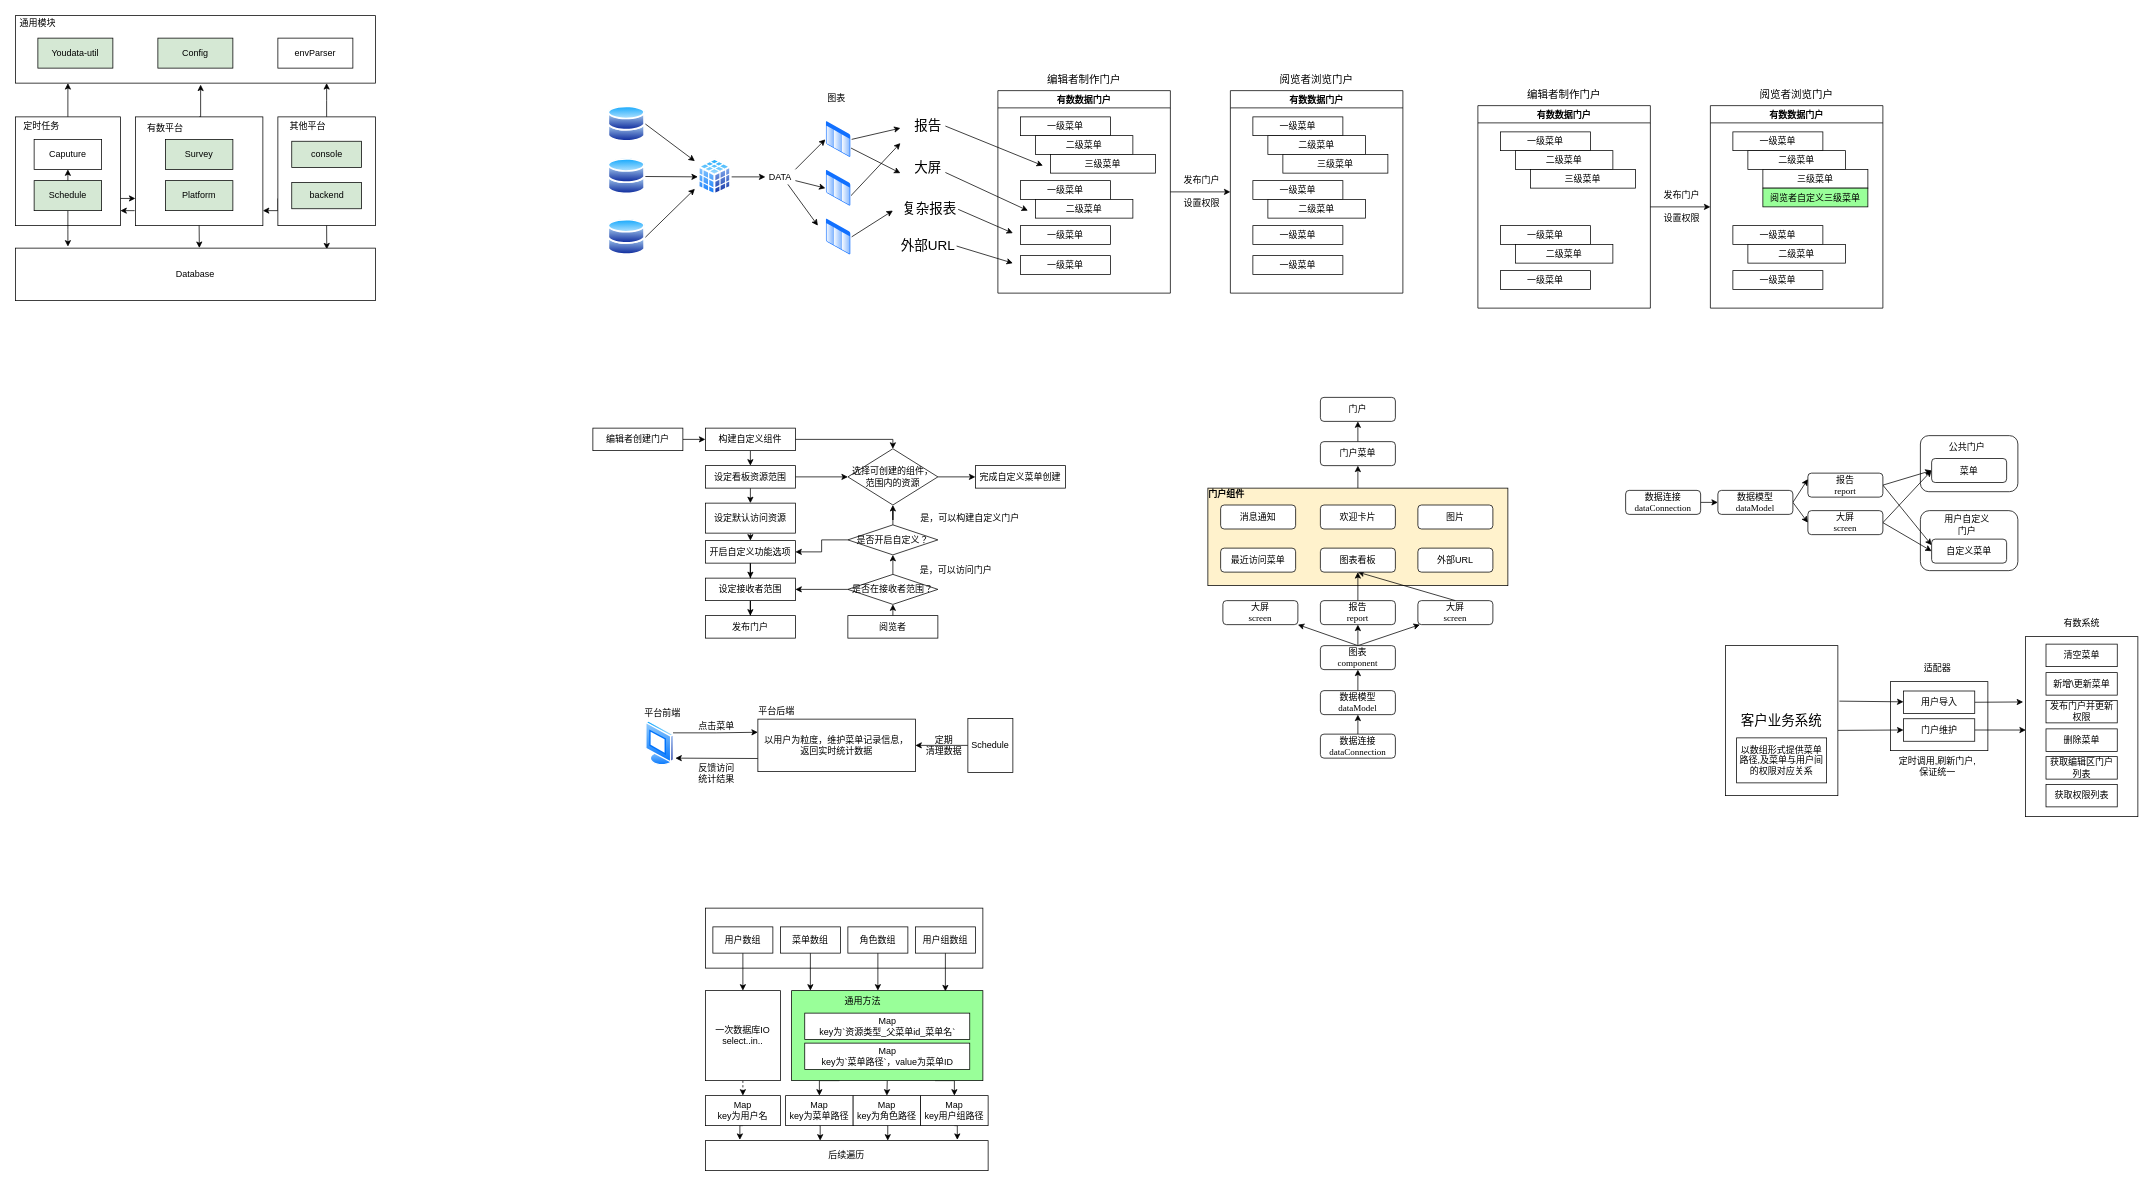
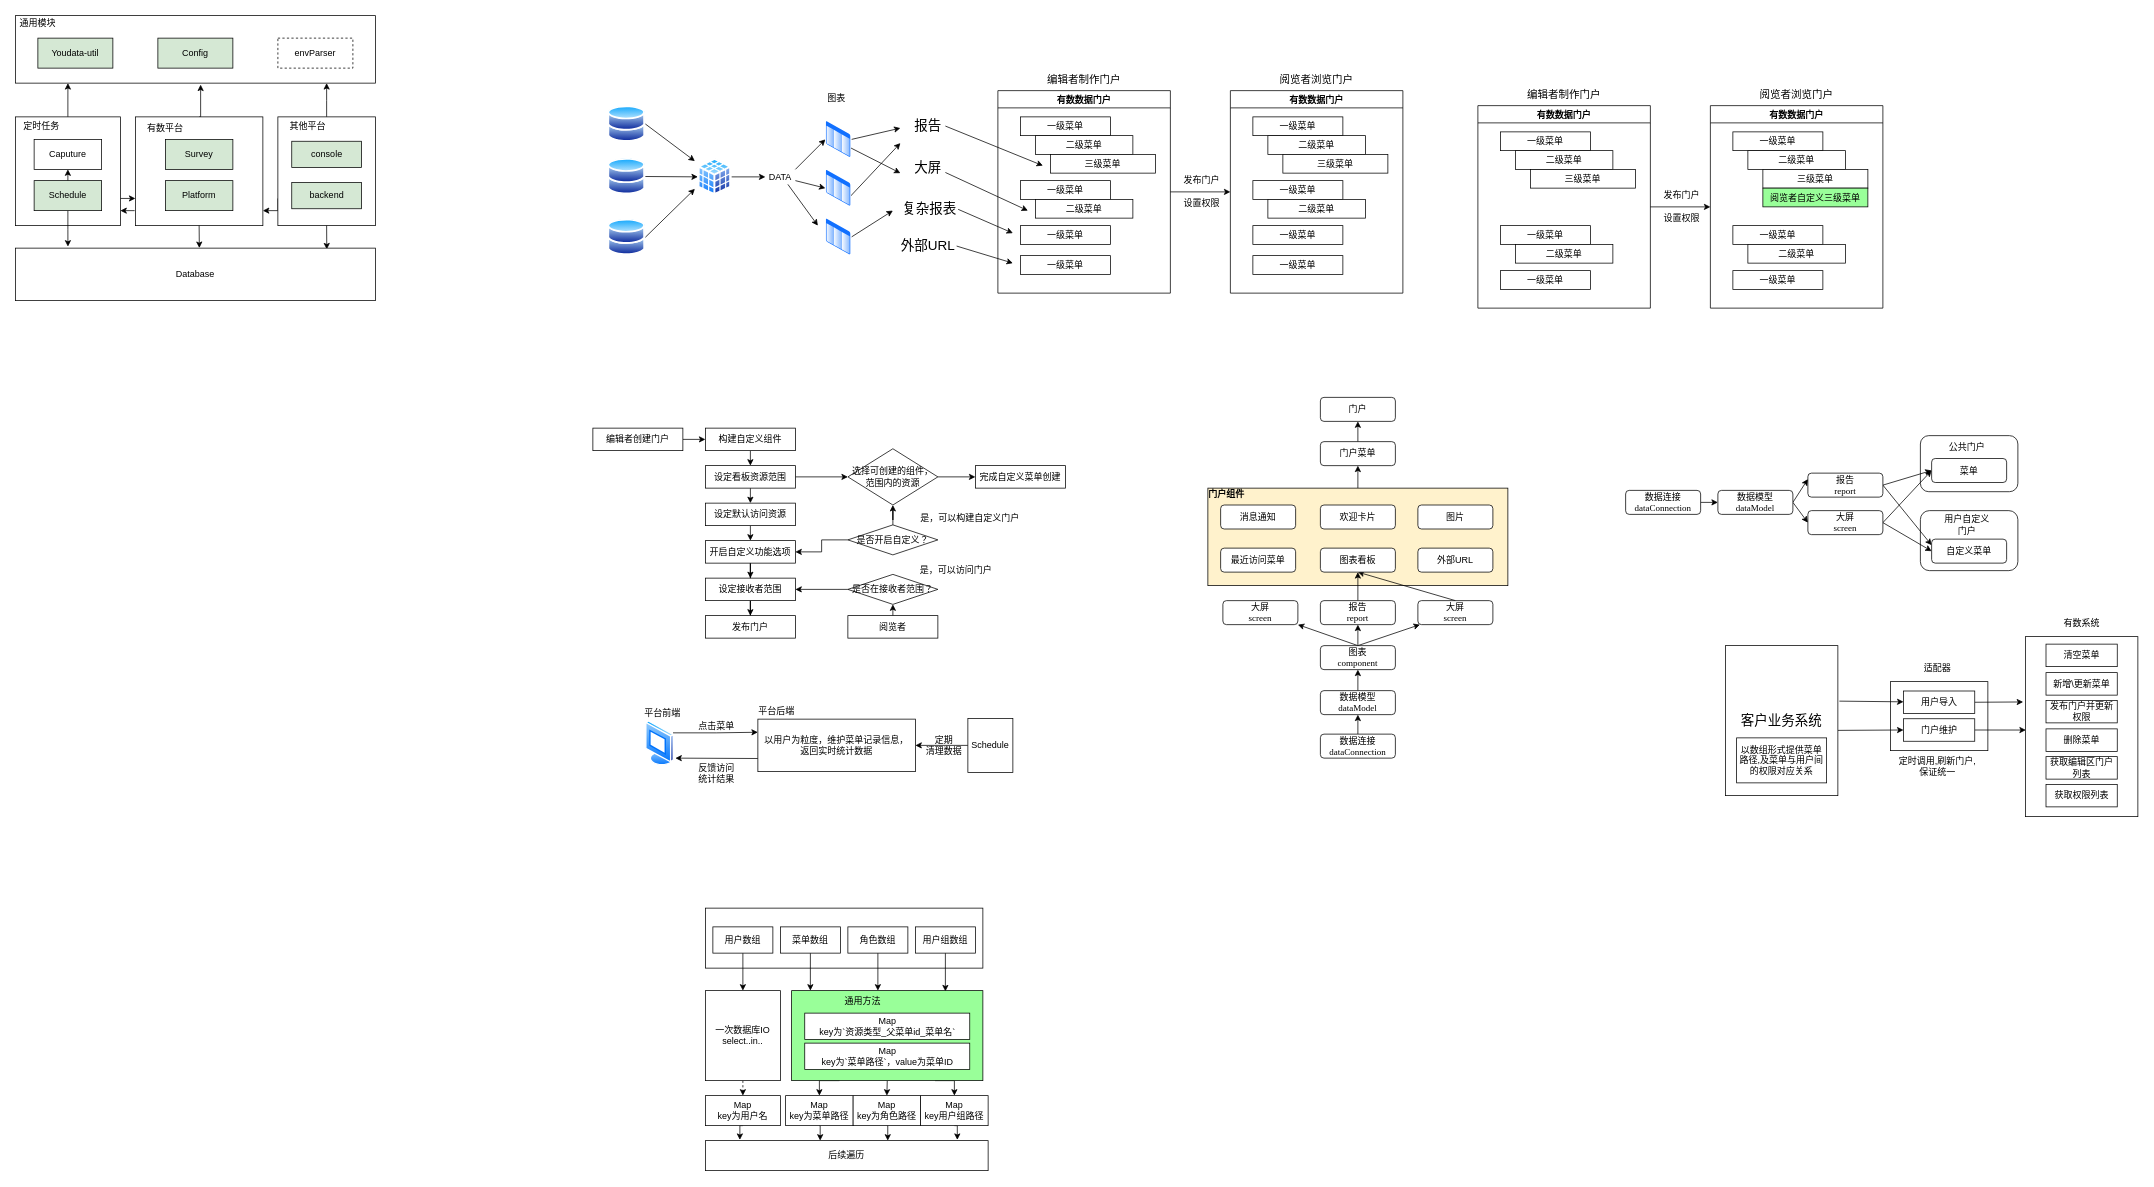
node "envParser": style solid -> dashed
edge "构建自定义组件" -> "选择可创建的组件，范围内的资源": removed
node "设定默认访问资源": size 90x30 -> 90x23
edge "是否在接收者范围？" -> "是否开启自定义？": removed
